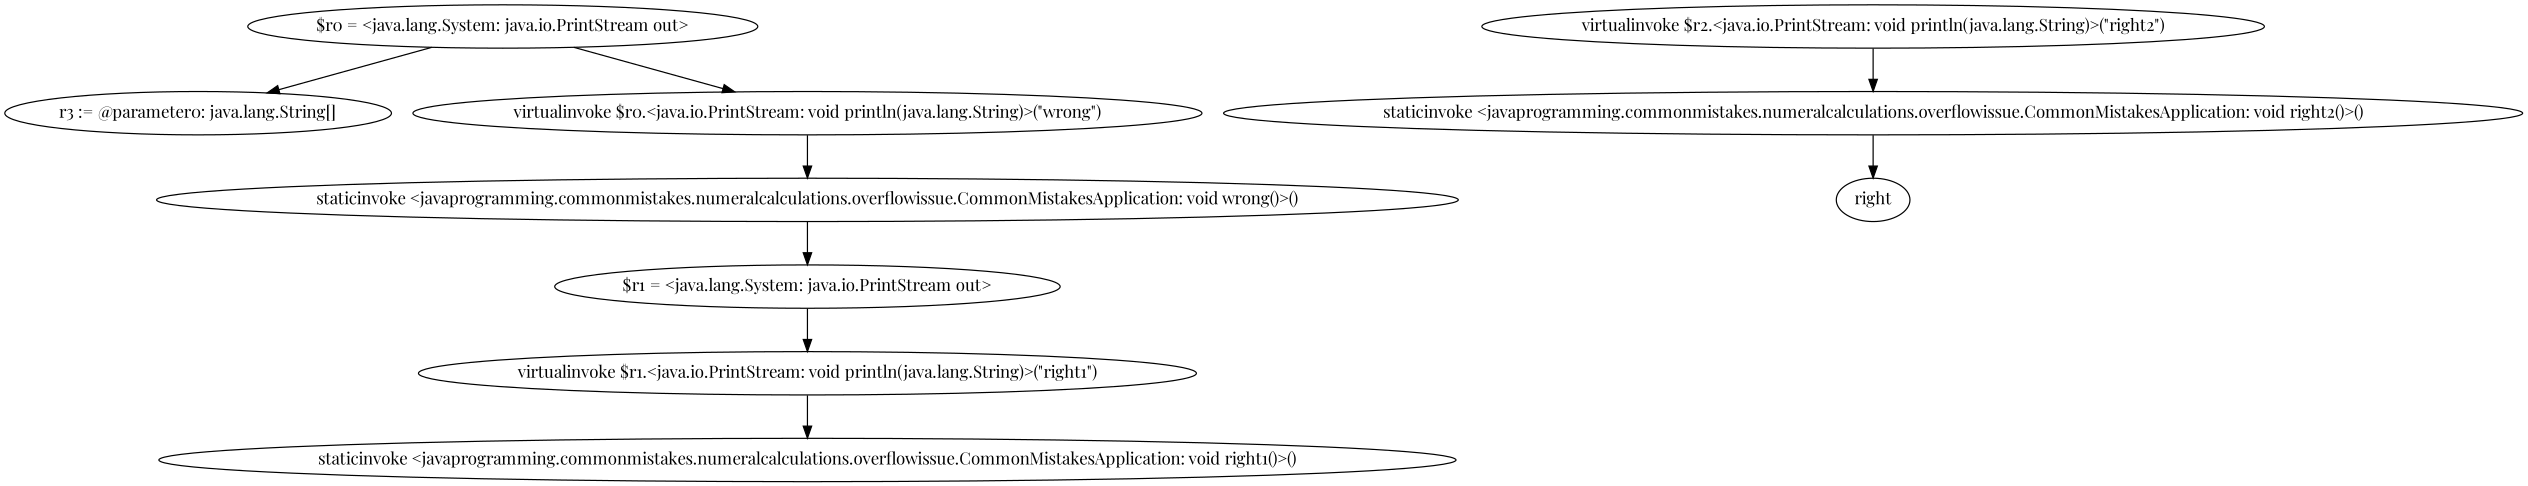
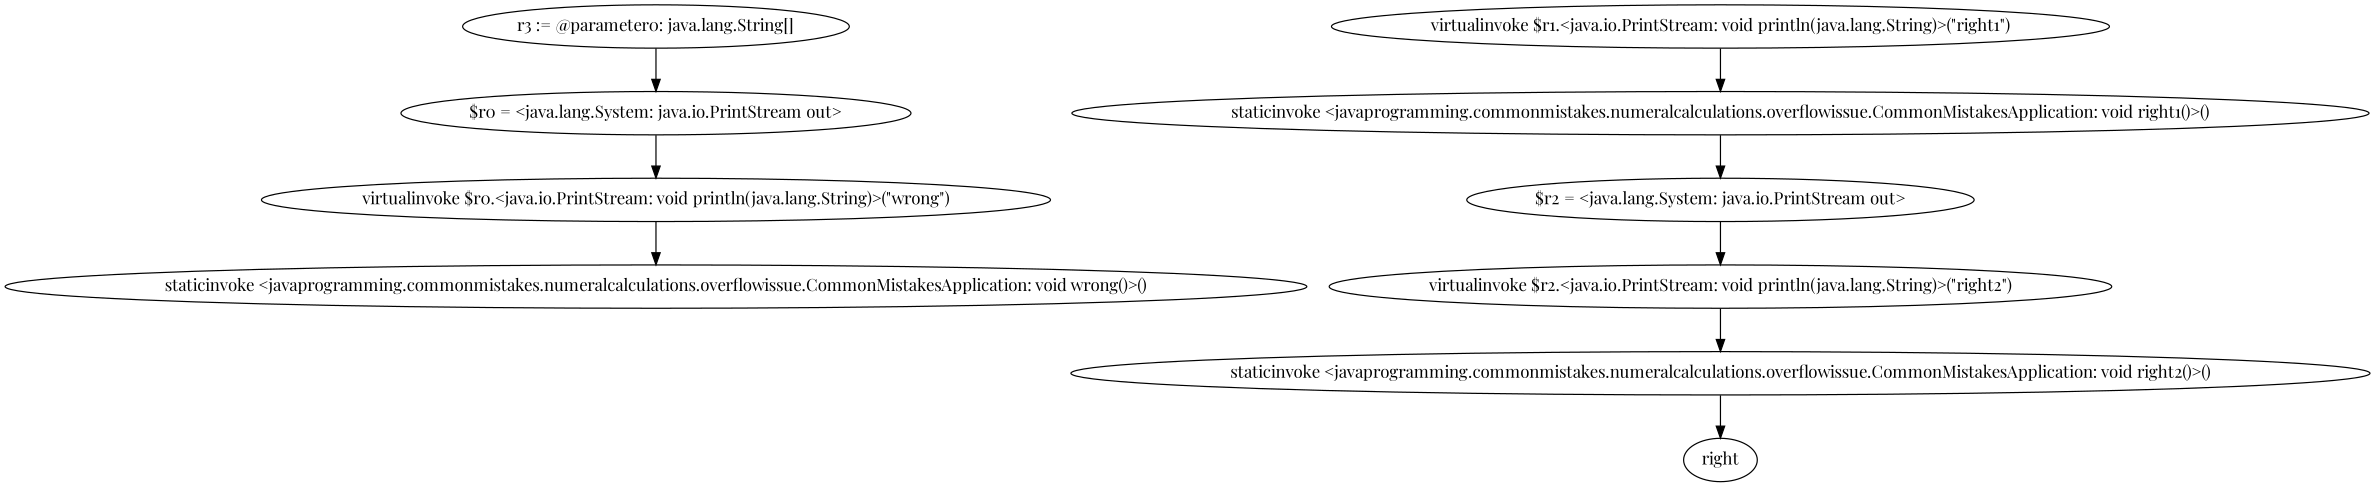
edge "$r0 = <java.lang.System: java.io.PrintStream out>" -> "r3 := @parameter0: java.lang.String[]": reversed
node "$r2 = <java.lang.System: java.io.PrintStream out>": added
node "$r1 = <java.lang.System: java.io.PrintStream out>": removed
